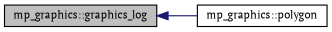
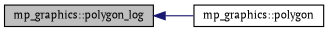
node "mp_graphics::graphics_log": label "mp_graphics::graphics_log" -> "mp_graphics::polygon_log"
